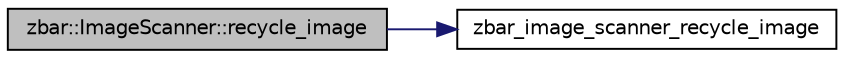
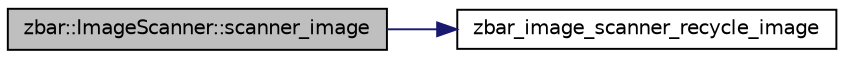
node "zbar::ImageScanner::recycle_image": label "zbar::ImageScanner::recycle_image" -> "zbar::ImageScanner::scanner_image"
